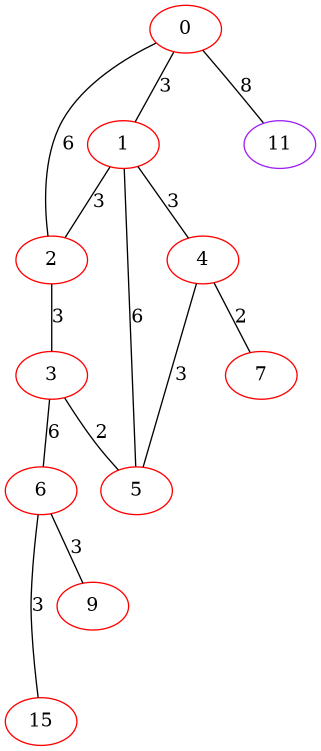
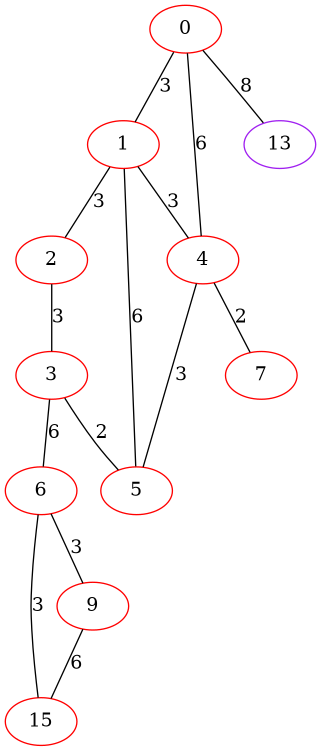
edge "0" -- "2": now "0" -- "4"
node "11": label "11" -> "13"
edge "9" -- "15": added, label "6"
